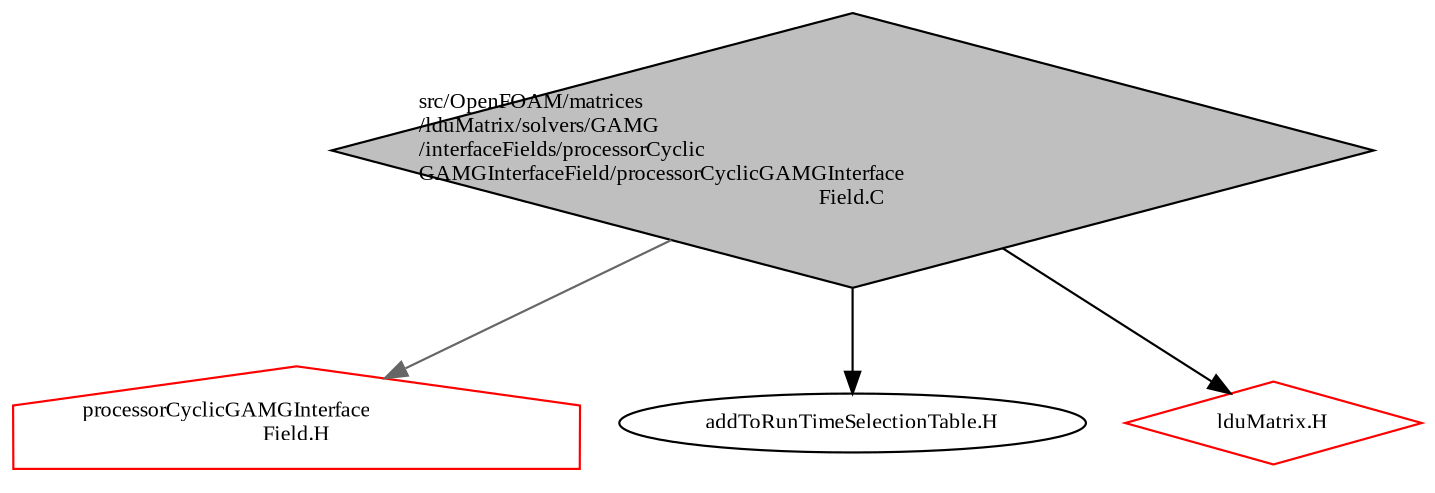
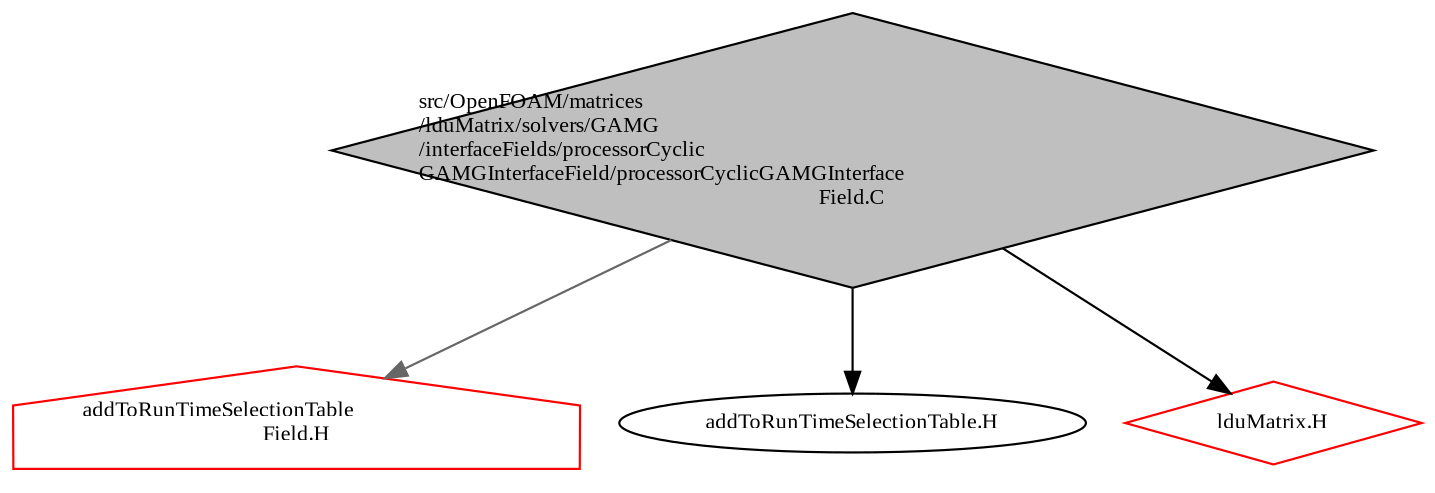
node "processorCyclicGAMGInterface Field.H": label "processorCyclicGAMGInterface Field.H" -> "addToRunTimeSelectionTable Field.H"
